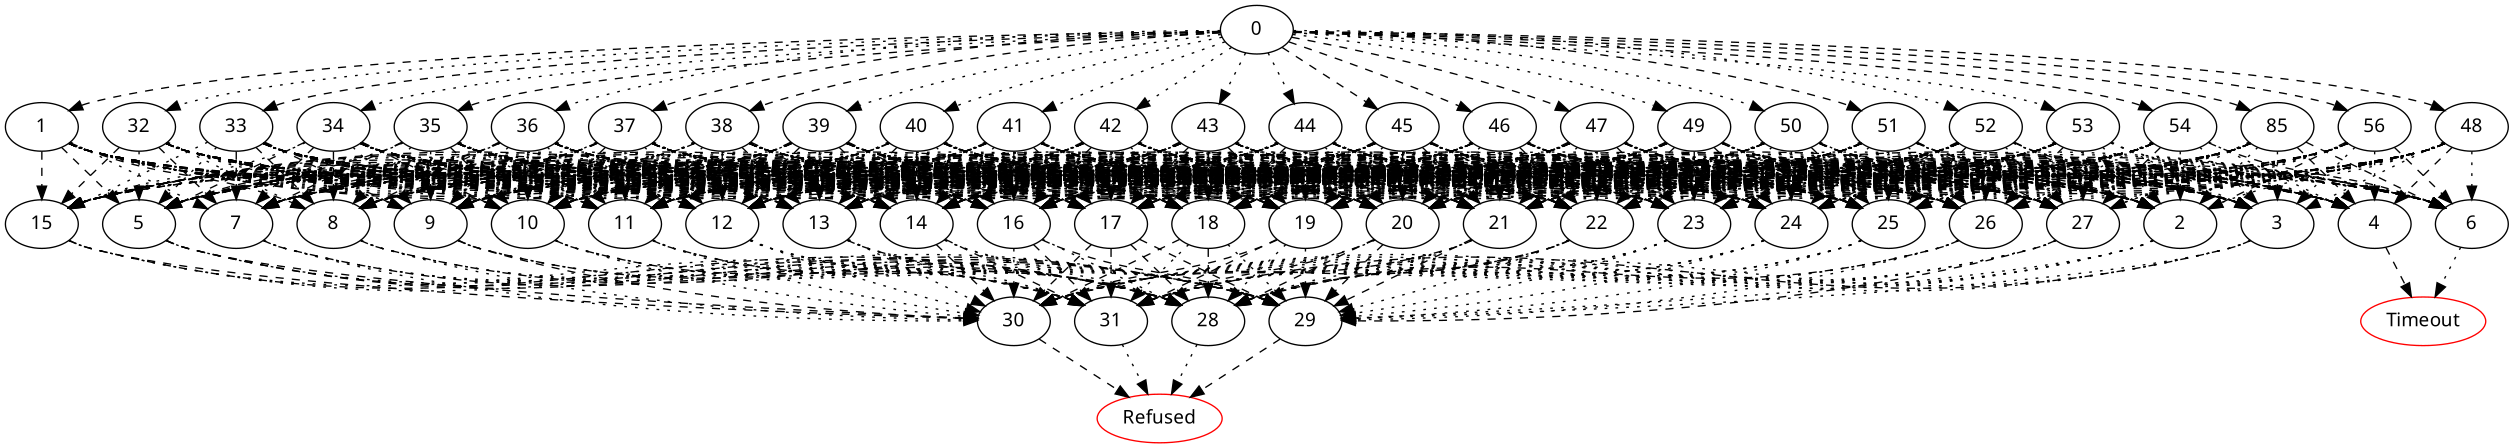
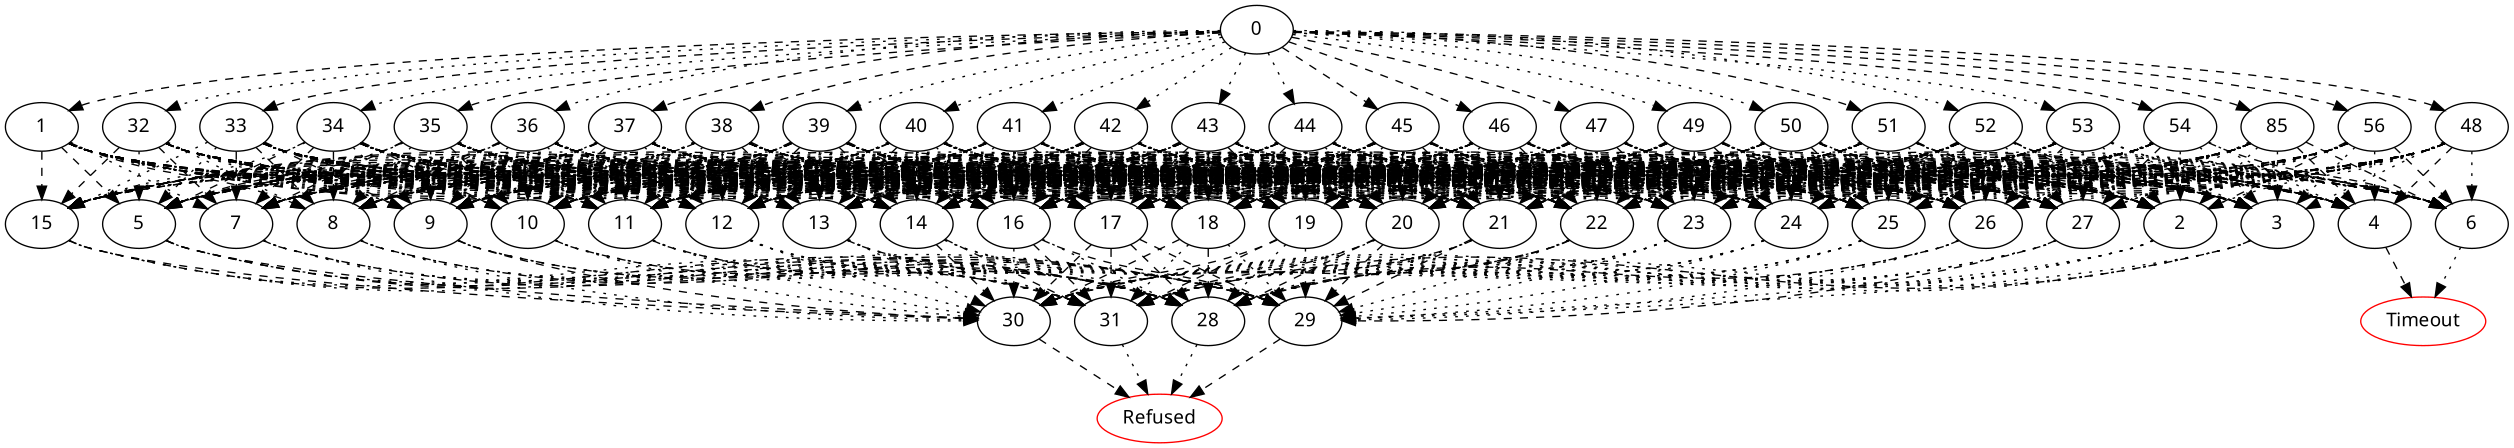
edge "46" -> "7": added
edge "38" -> "23": style dotted -> dashed
